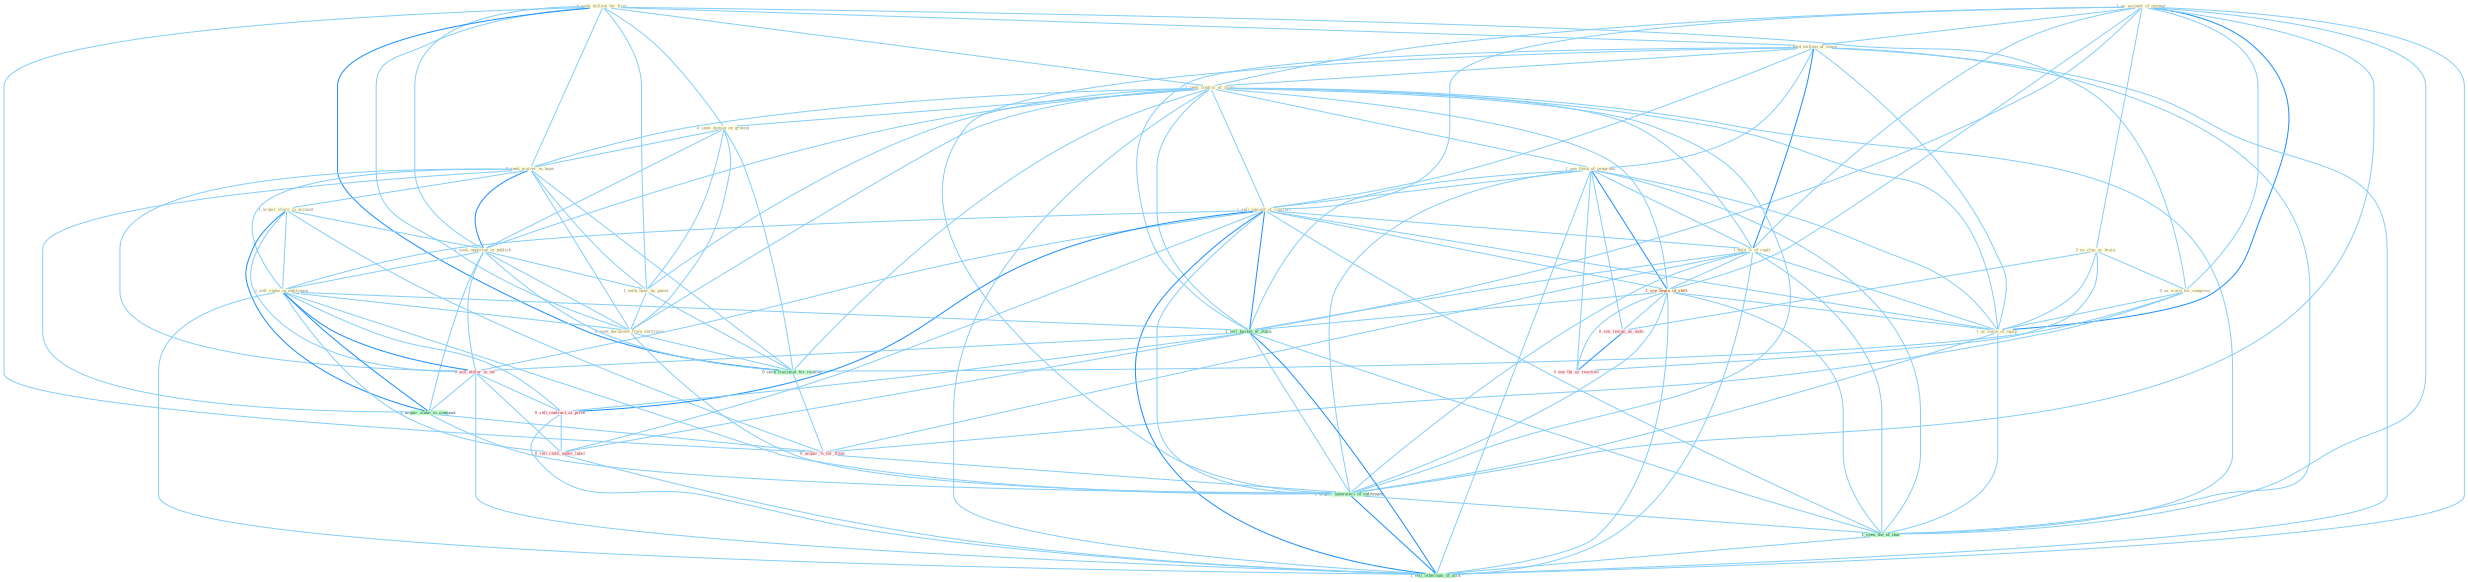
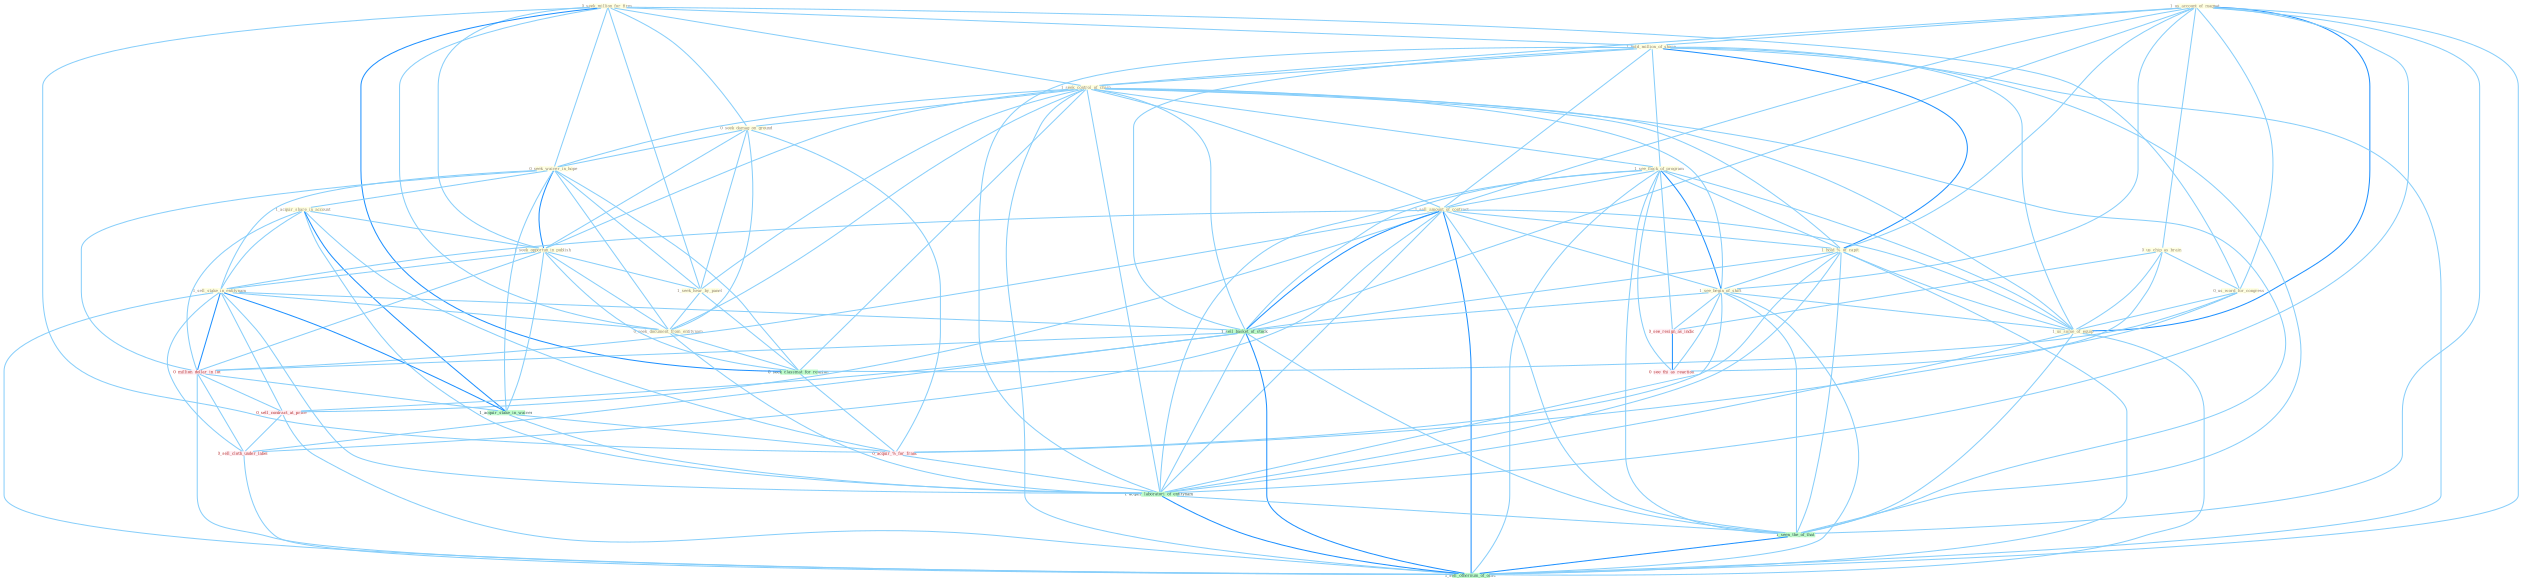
edge "0_seek_damag_on_ground" -- "0_seek_classmat_for_reunion": now "0_seek_damag_on_ground" -- "0_acquir_%_for_franc"
node "1_see_begin_of_shift": fontcolor #b22222 -> #8b7d6b
edge "1_sell_amount_of_contract" -- "0_sell_contract_at_price": color #1e90ff -> #87cefa
node "0_sell_dollar_in_lot": label "0_sell_dollar_in_lot" -> "0_million_dollar_in_lot"
node "1_acquir_stake_in_compani": label "1_acquir_stake_in_compani" -> "1_acquir_stake_in_waiver"
edge "1_acquir_share_in_account" -- "1_acquir_laboratori_of_entitynam": added
edge "1_seen_the_of_that" -- "1_sell_othernum_of_offic": color #87cefa -> #1e90ff
edge "1_us_some_of_equip" -- "1_sell_othernum_of_offic": added
